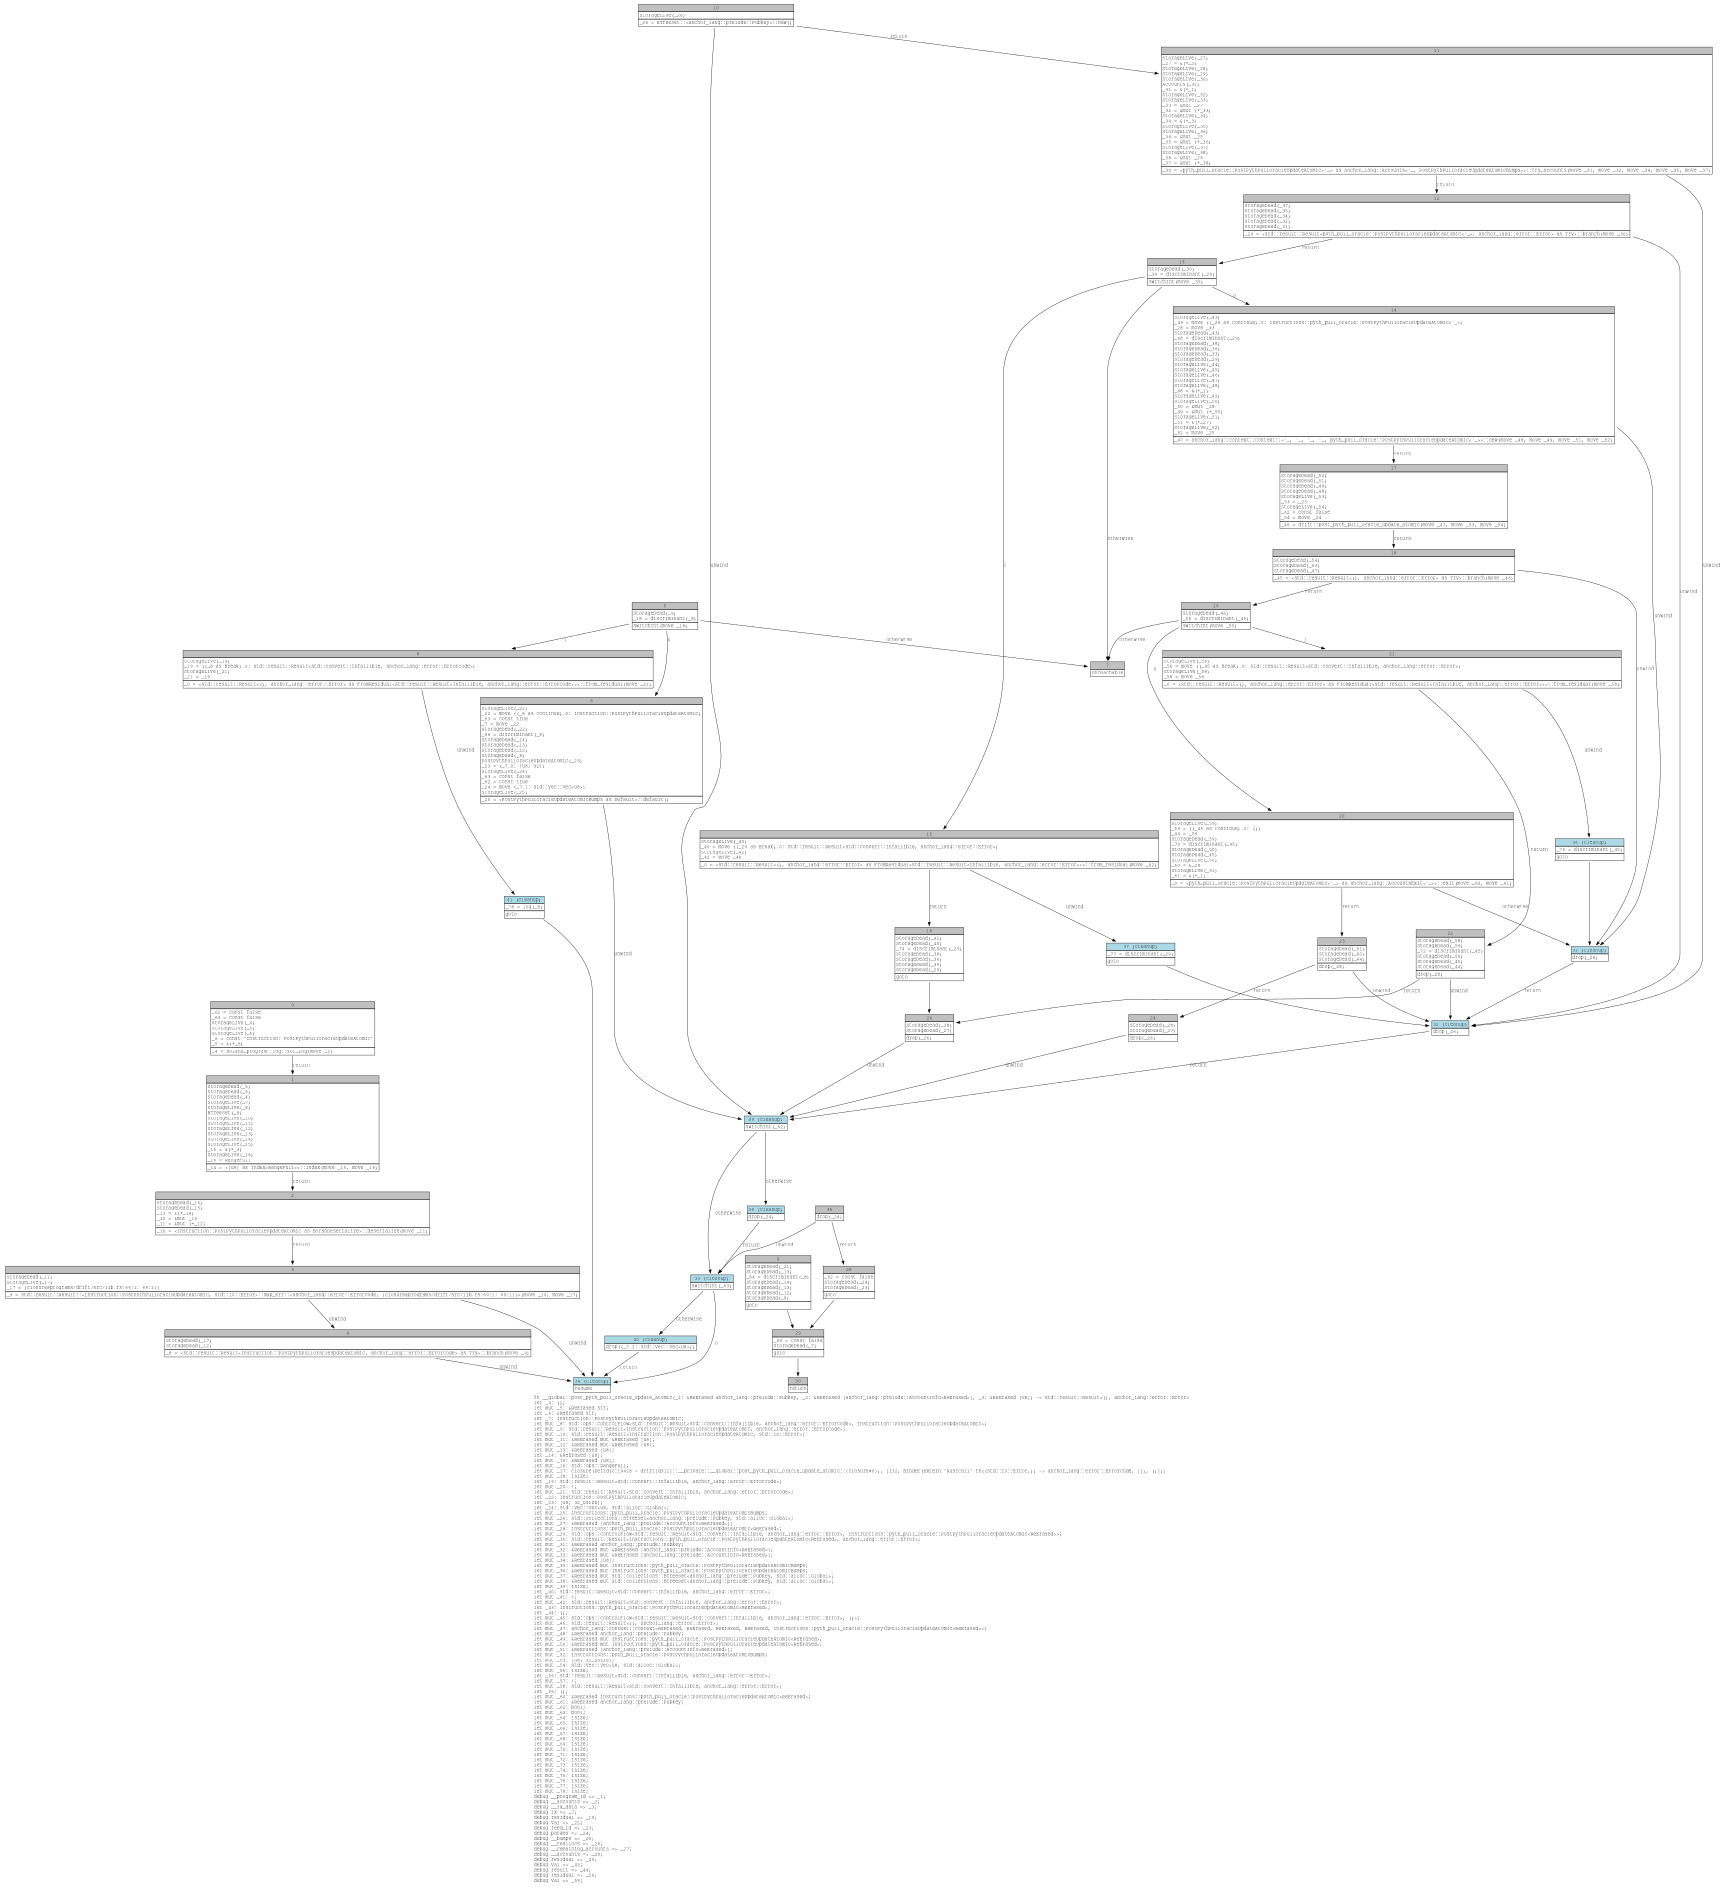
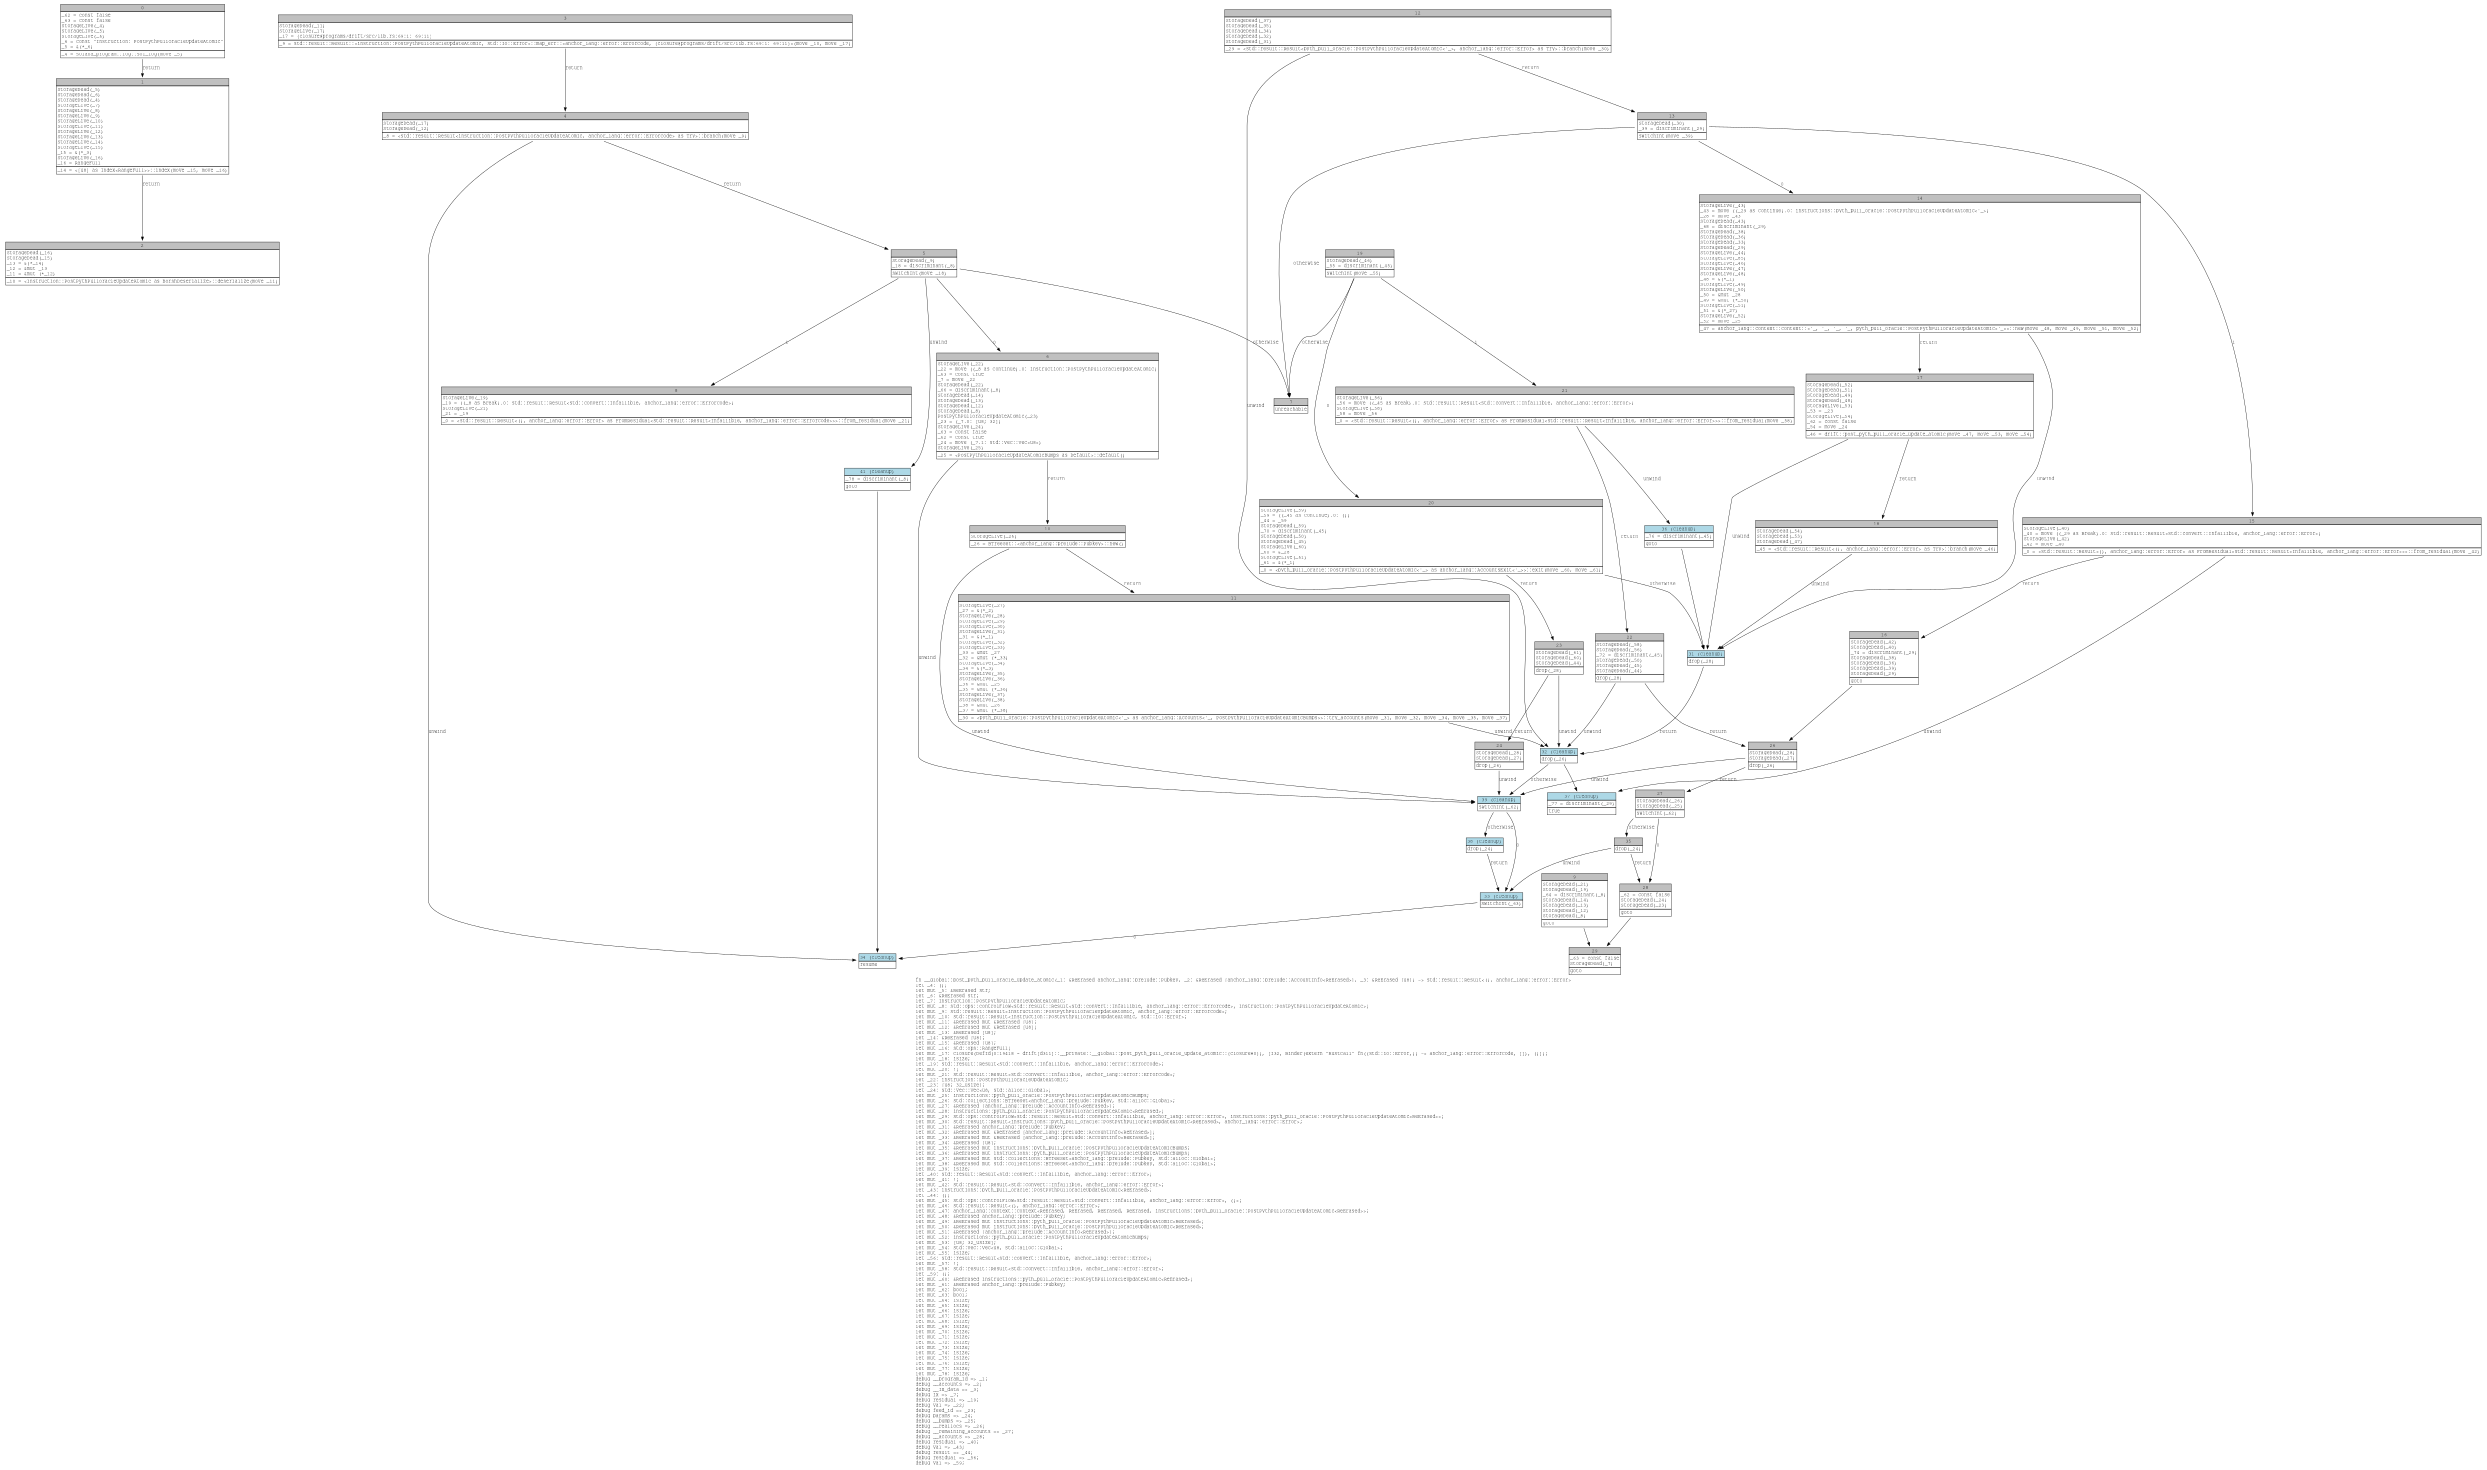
node "11": text "Accounts(_31)" -> "StorageLive(_31)"
edge "11" -> "12": removed, label "return"
edge "4" -> "5": added, label "return"
node "14": text "StorageLive(_45)" -> "StorageLive(_85)"
edge "6" -> "10": added, label "return"
edge "17" -> "31 (cleanup)": added, label "unwind"
edge "18" -> "19": removed, label "return"
edge "8" -> "41 (cleanup)": now "5" -> "41 (cleanup)"
node "27": added
node "41 (cleanup)": text "_78 = log(_8)" -> "_78 = discriminant(_8)"
node "37 (cleanup)": text "goto" -> "true"
edge "37 (cleanup)" -> "32 (cleanup)": reversed
edge "32 (cleanup)" -> "39 (cleanup)": label "return" -> "otherwise"
node "1": text "BTreeSet(_9)" -> "StorageLive(_9)"
edge "39 (cleanup)" -> "33 (cleanup)": label "otherwise" -> "0"
edge "2" -> "3": removed, label "return"
edge "3" -> "4": label "unwind" -> "return"
edge "3" -> "34 (cleanup)": removed, label "unwind"
node "40 (cleanup)": removed
node "30": removed
